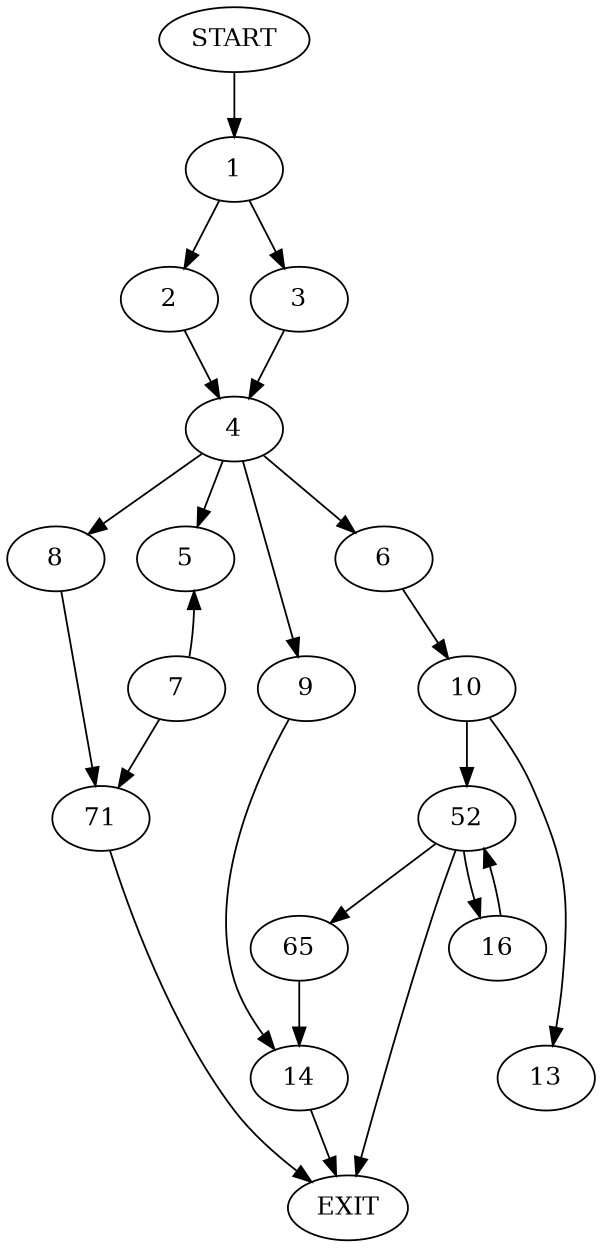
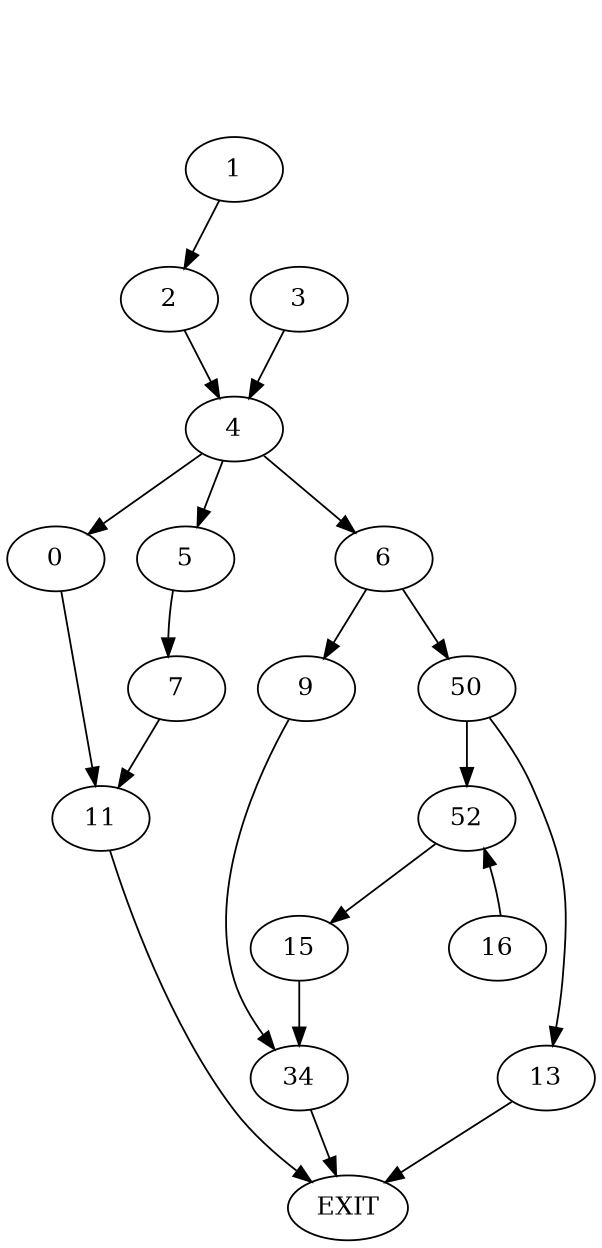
node "START": removed
edge "1" -> "3": removed
edge "4" -> "9": now "6" -> "9"
node "8": label "8" -> "0"
edge "7" -> "5": reversed
node "10": label "10" -> "50"
node "71": label "71" -> "11"
edge "52" -> "16": removed
node "65": label "65" -> "15"
edge "52" -> "EXIT": now "13" -> "EXIT"
node "14": label "14" -> "34"
